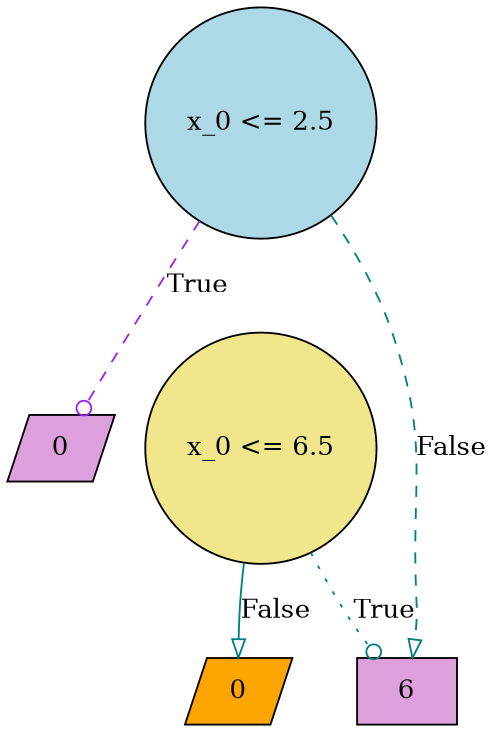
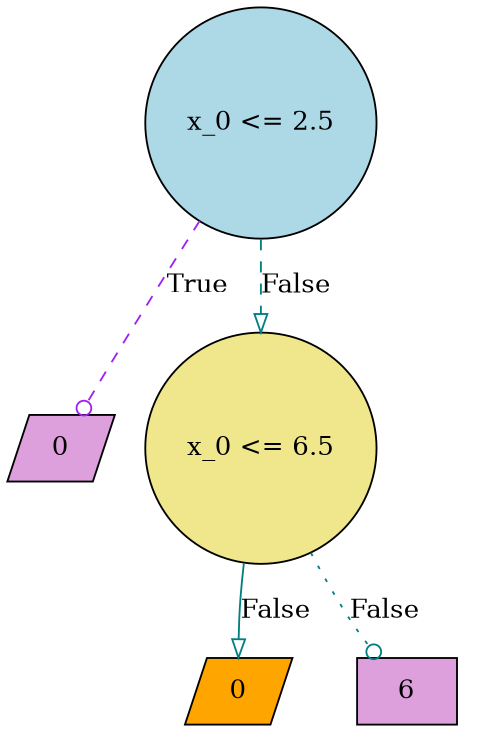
edge "x_0 <= 2.5" -> "6": now "x_0 <= 2.5" -> "x_0 <= 6.5"
edge "x_0 <= 6.5" -> "6": label "True" -> "False"
